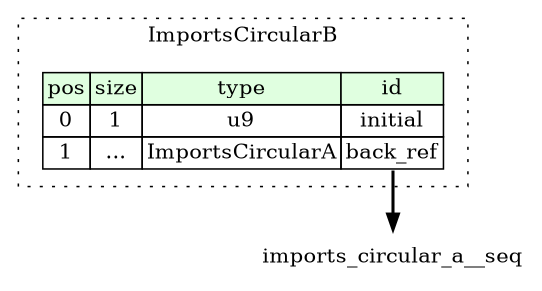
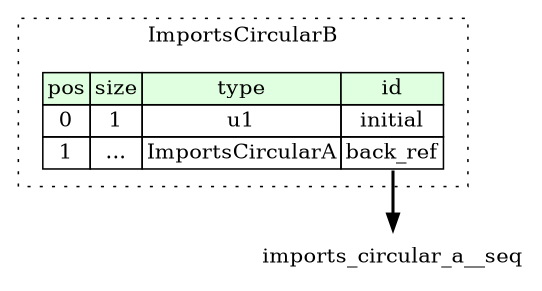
node "pos": text "u9" -> "u1"
